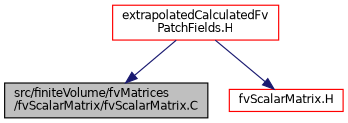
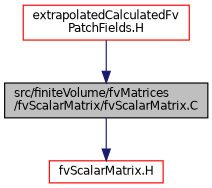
edge "extrapolatedCalculatedFv PatchFields.H" -> "fvScalarMatrix.H": now "src/finiteVolume/fvMatrices /fvScalarMatrix/fvScalarMatrix.C" -> "fvScalarMatrix.H"
